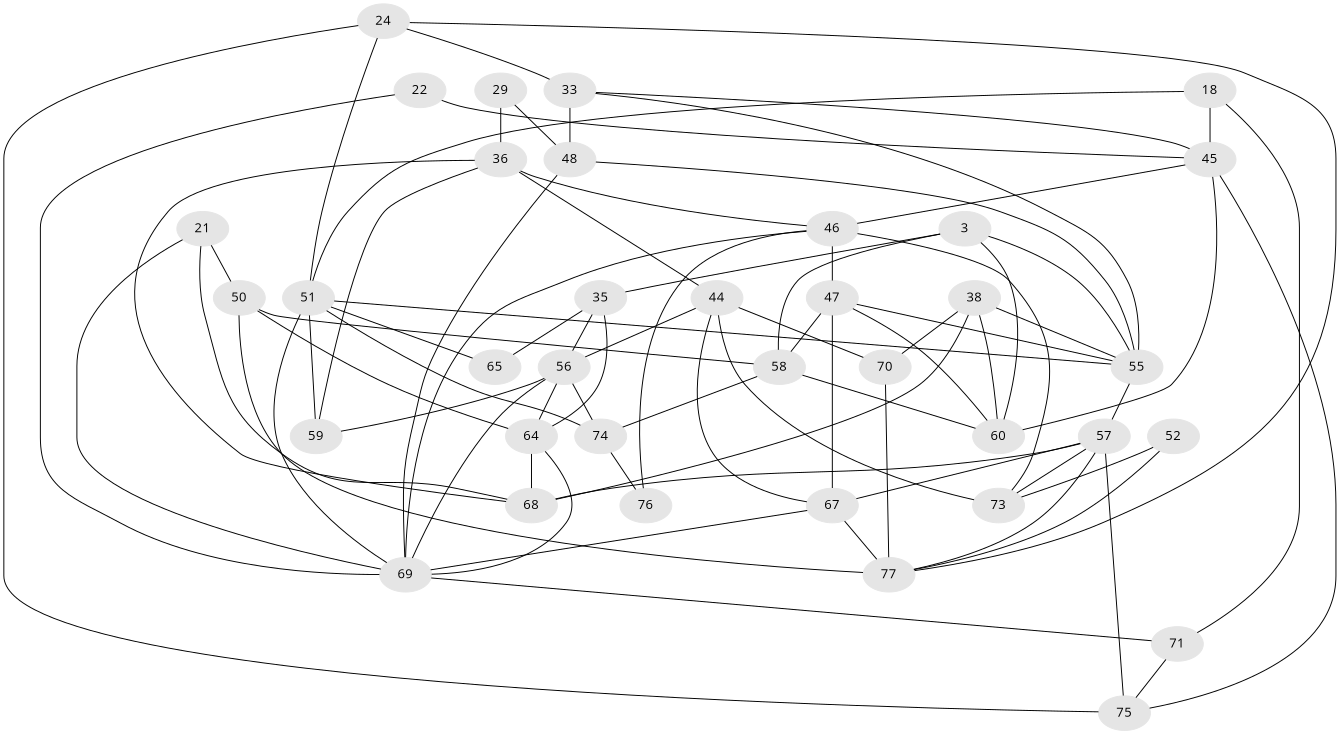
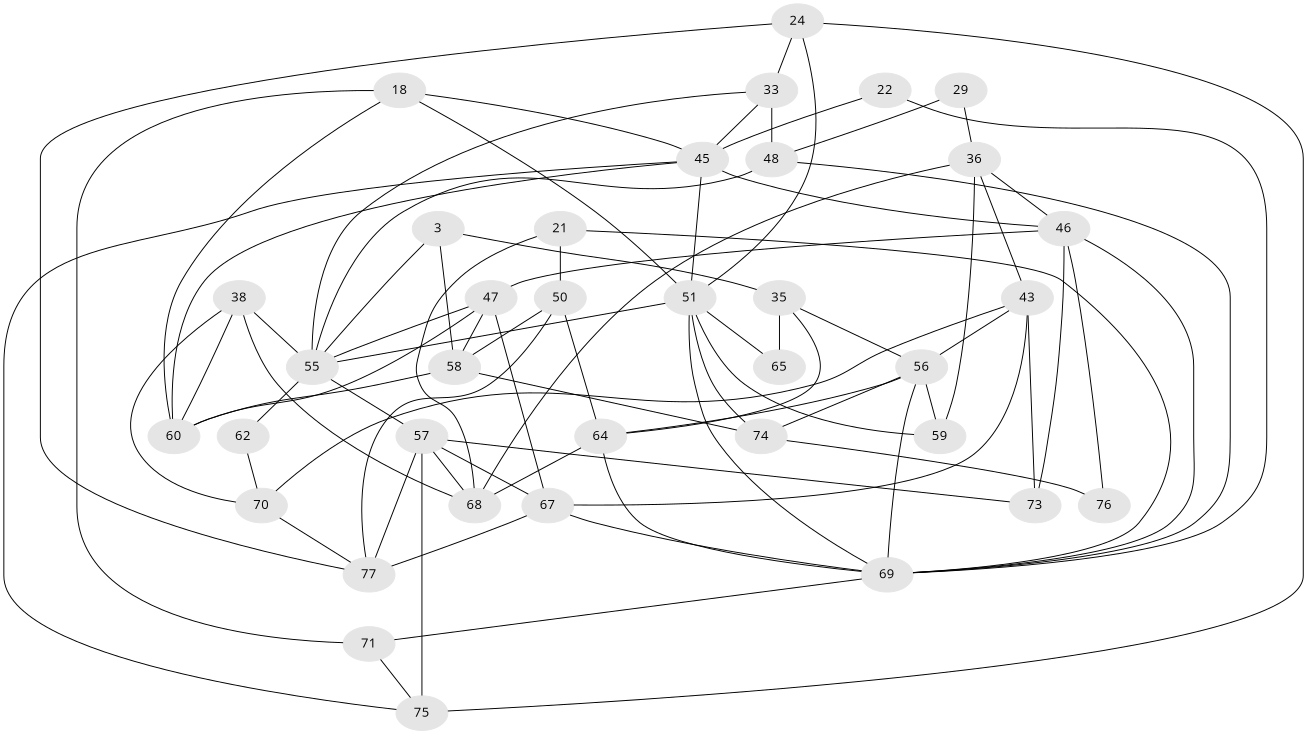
edge "45" -- "51": added
node "44": label "44" -> "43"
edge "3" -- "60": now "18" -- "60"
node "62": added
node "52": removed
